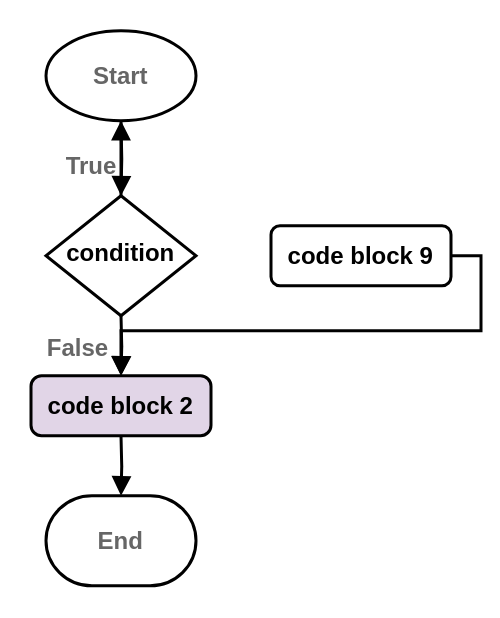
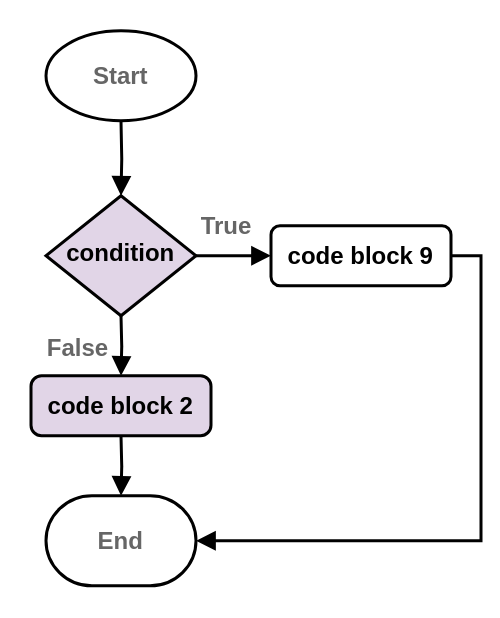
edge "condition" -> "Start": now "condition" -> "code block 9"
node "condition": fillcolor #ffffff -> #e1d5e7
edge "code block 9" -> "code block 2": now "code block 9" -> "End"
